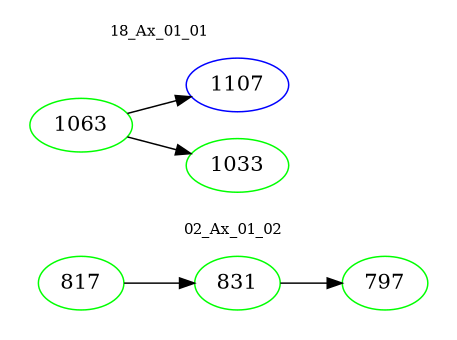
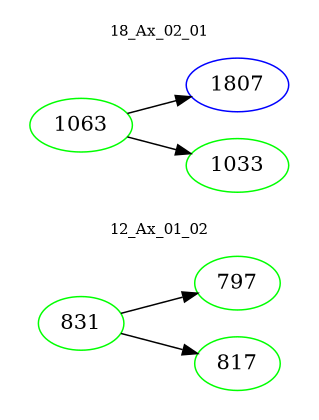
cluster "18_Ax_01_01": label "18_Ax_01_01" -> "18_Ax_02_01"
node "1107": label "1107" -> "1807"
cluster "02_Ax_01_02": label "02_Ax_01_02" -> "12_Ax_01_02"
edge "817" -> "831": reversed
